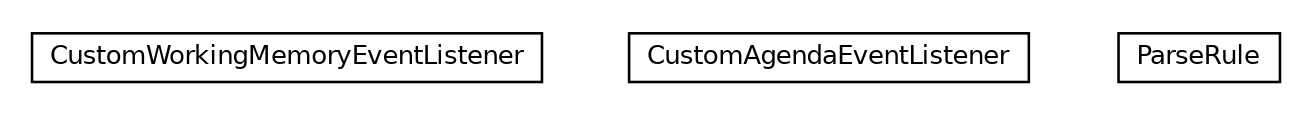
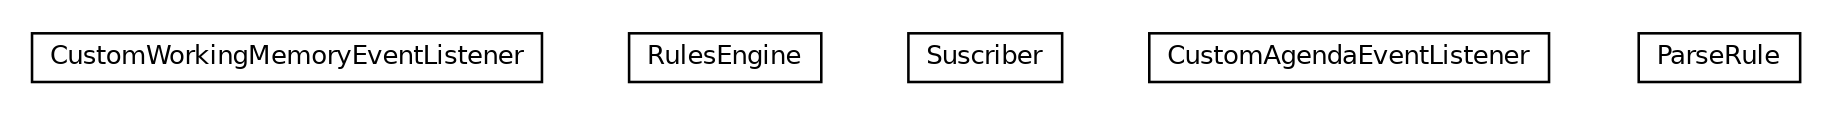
node "RulesEngine": added
node "Suscriber": added
